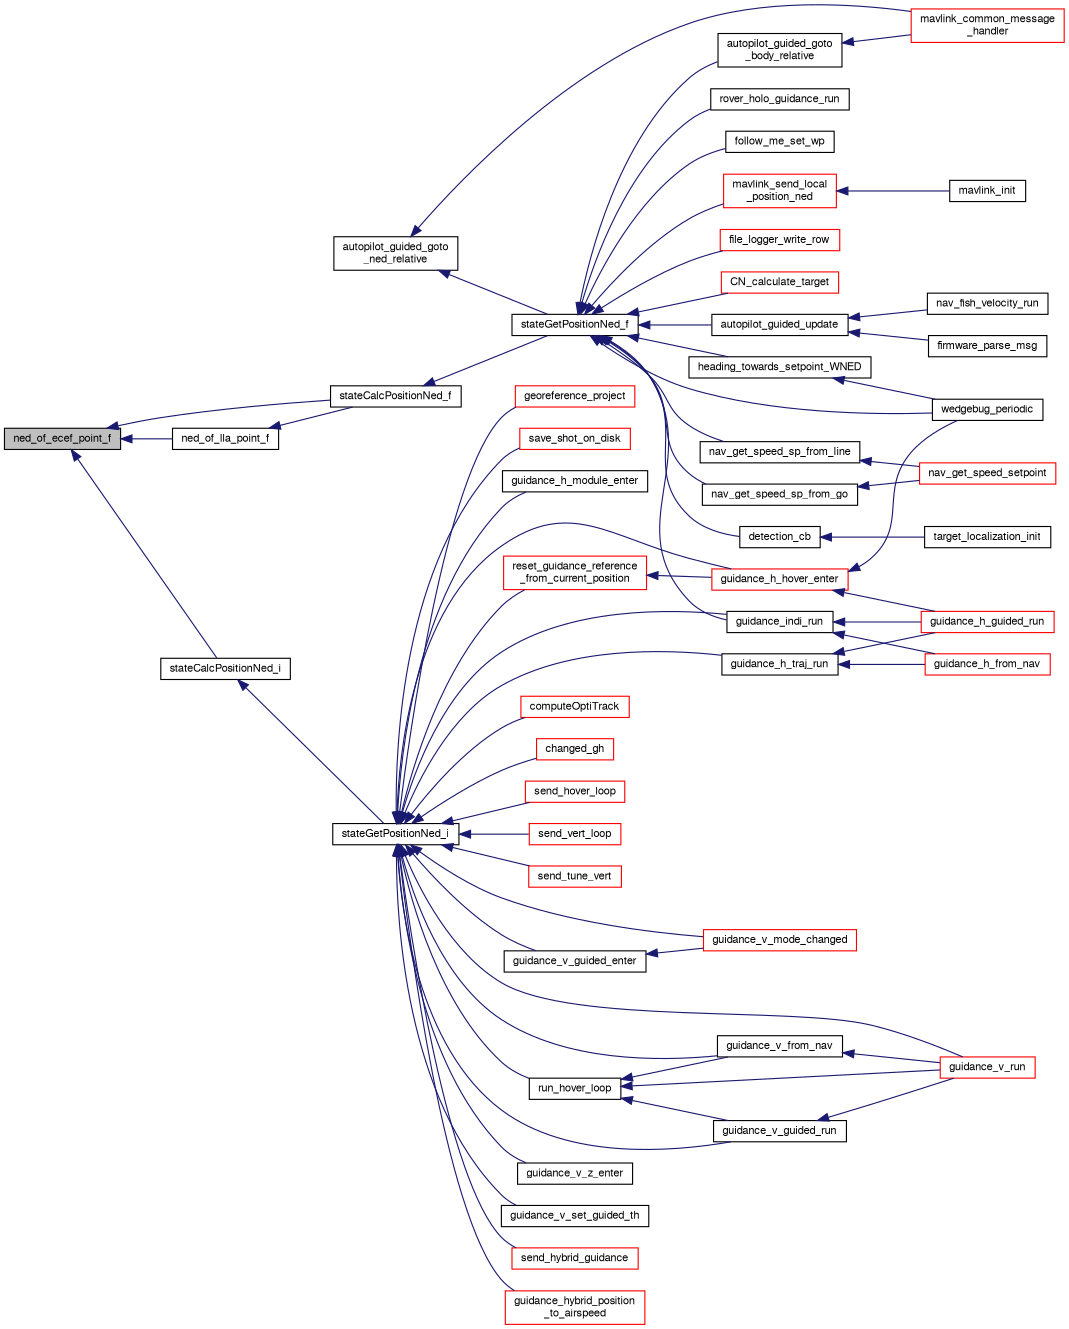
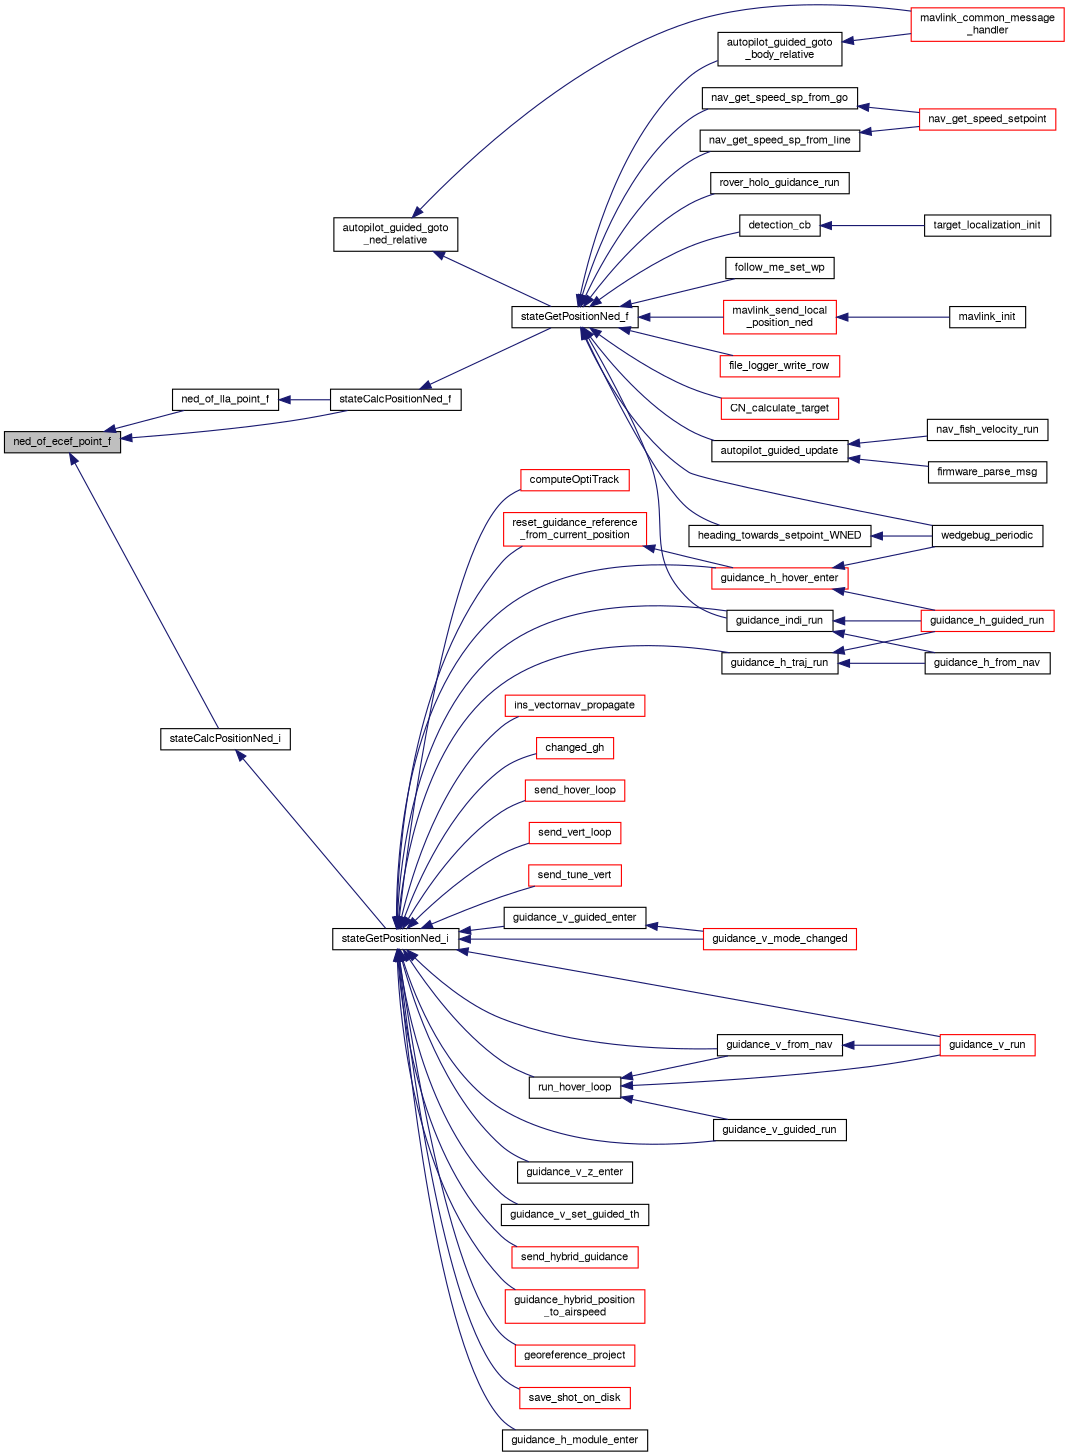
node "guidance_h_from_nav": color red -> black
node "ins_vectornav_propagate": added
edge "guidance_v_run" -> "guidance_v_guided_run": removed
